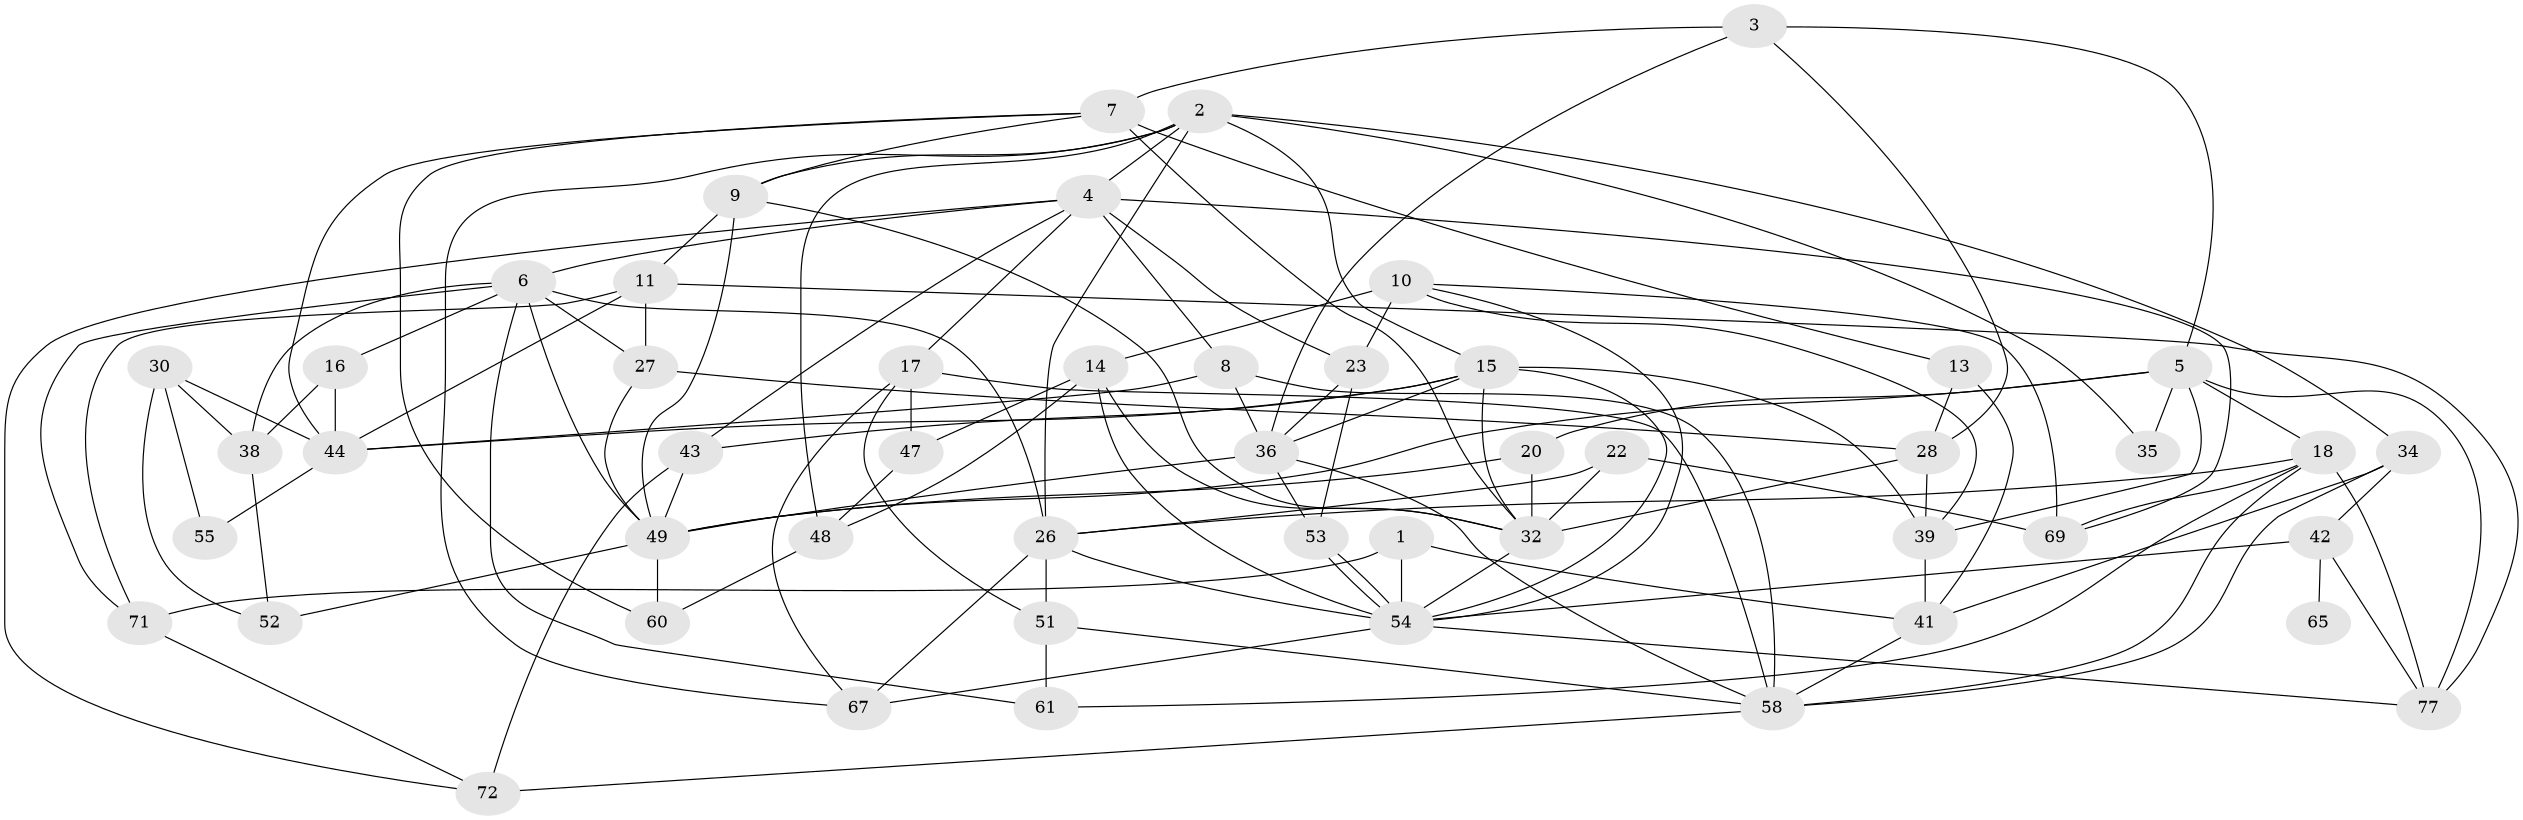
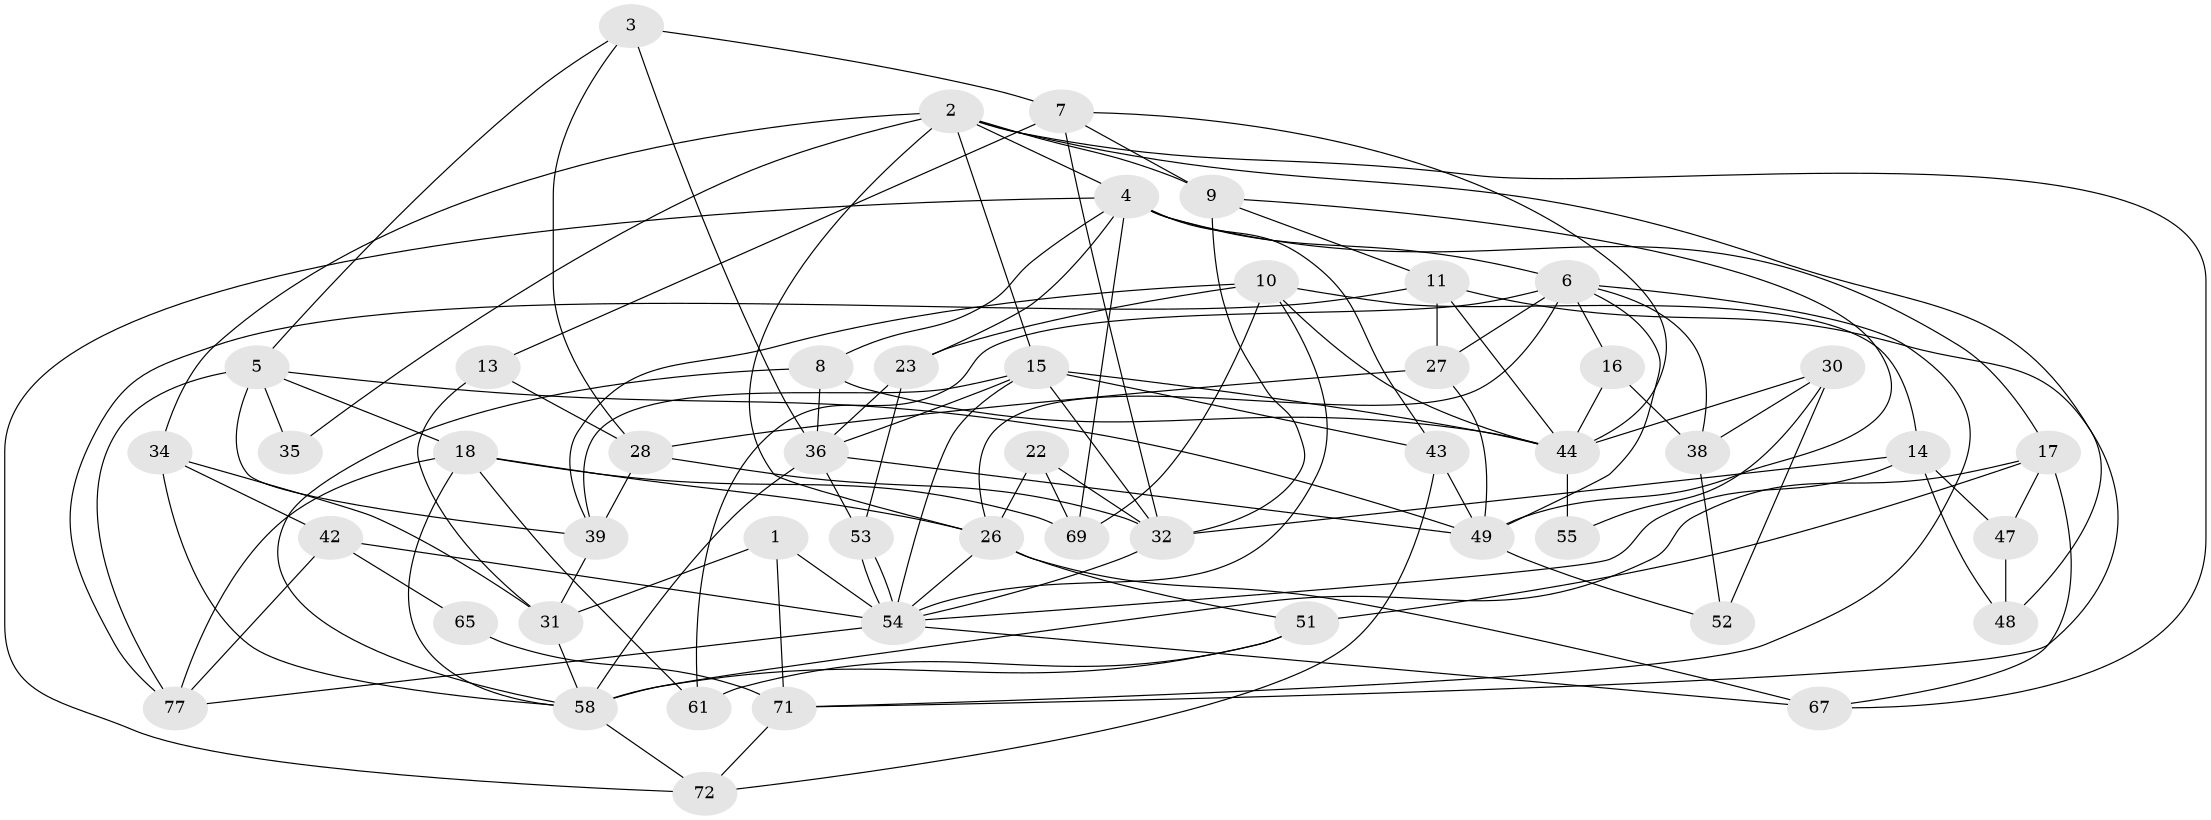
edge "10" -- "44": added
node "20": removed
node "60": removed
node "41": label "41" -> "31"
edge "65" -- "71": added
